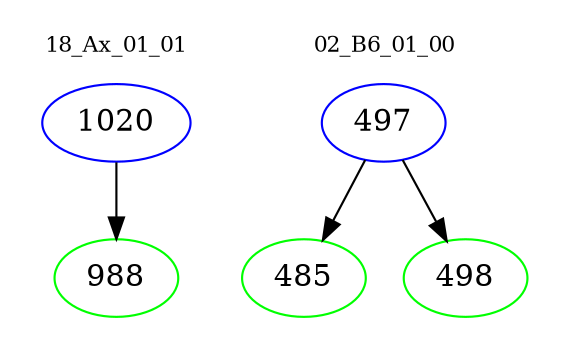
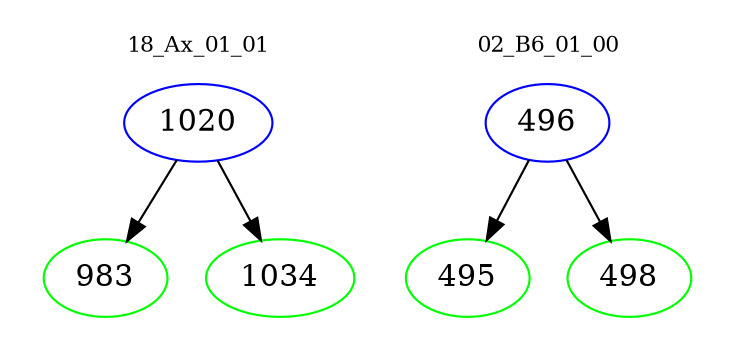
node "497": label "497" -> "496"
node "988": label "988" -> "983"
node "1034": added
node "485": label "485" -> "495"
